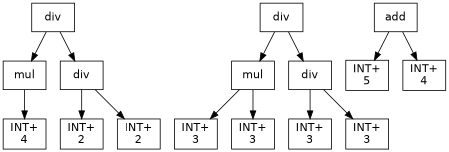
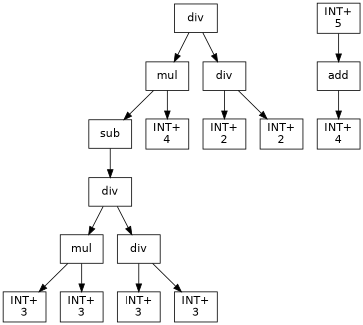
edge "add" -> "INT+ 5": reversed
node "sub": added
